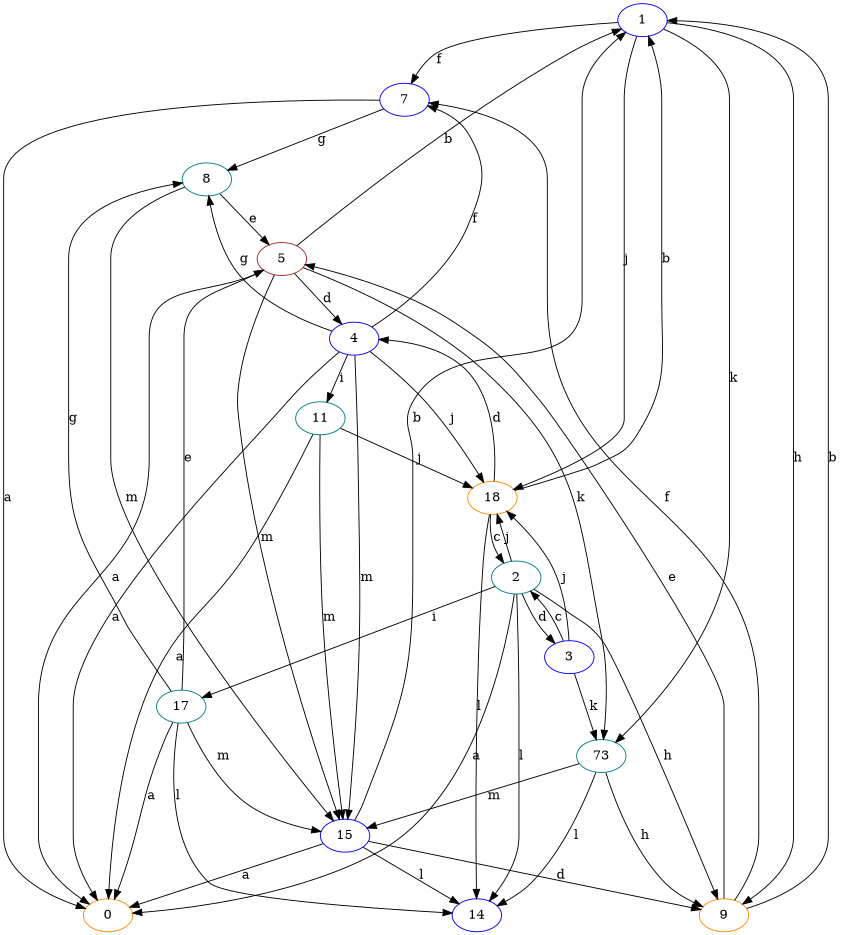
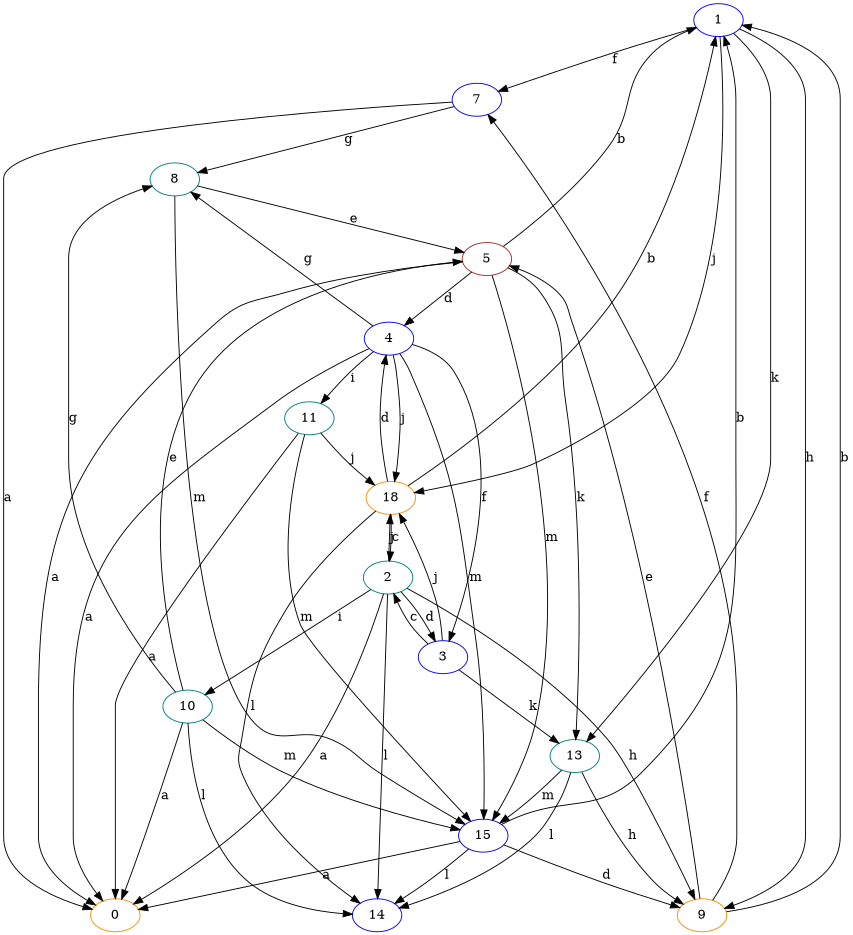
edge "4" -> "7": now "4" -> "3"
node "17": label "17" -> "10"
node "73": label "73" -> "13"
